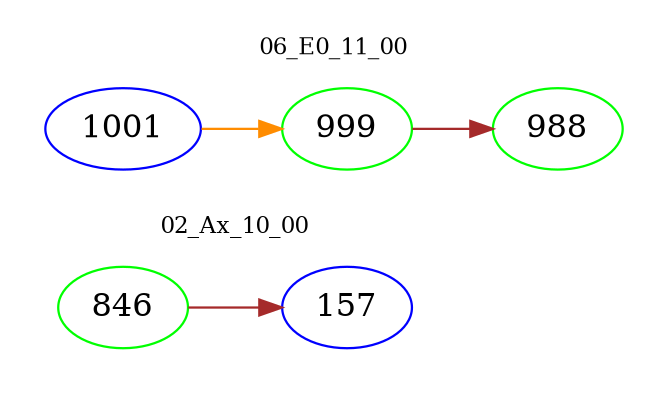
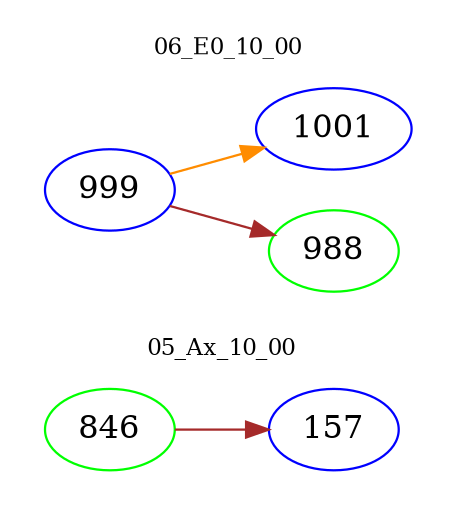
cluster "06_E0_11_00": label "06_E0_11_00" -> "06_E0_10_00"
edge "1001" -> "999": reversed
node "999": color green -> blue
cluster "02_Ax_10_00": label "02_Ax_10_00" -> "05_Ax_10_00"
